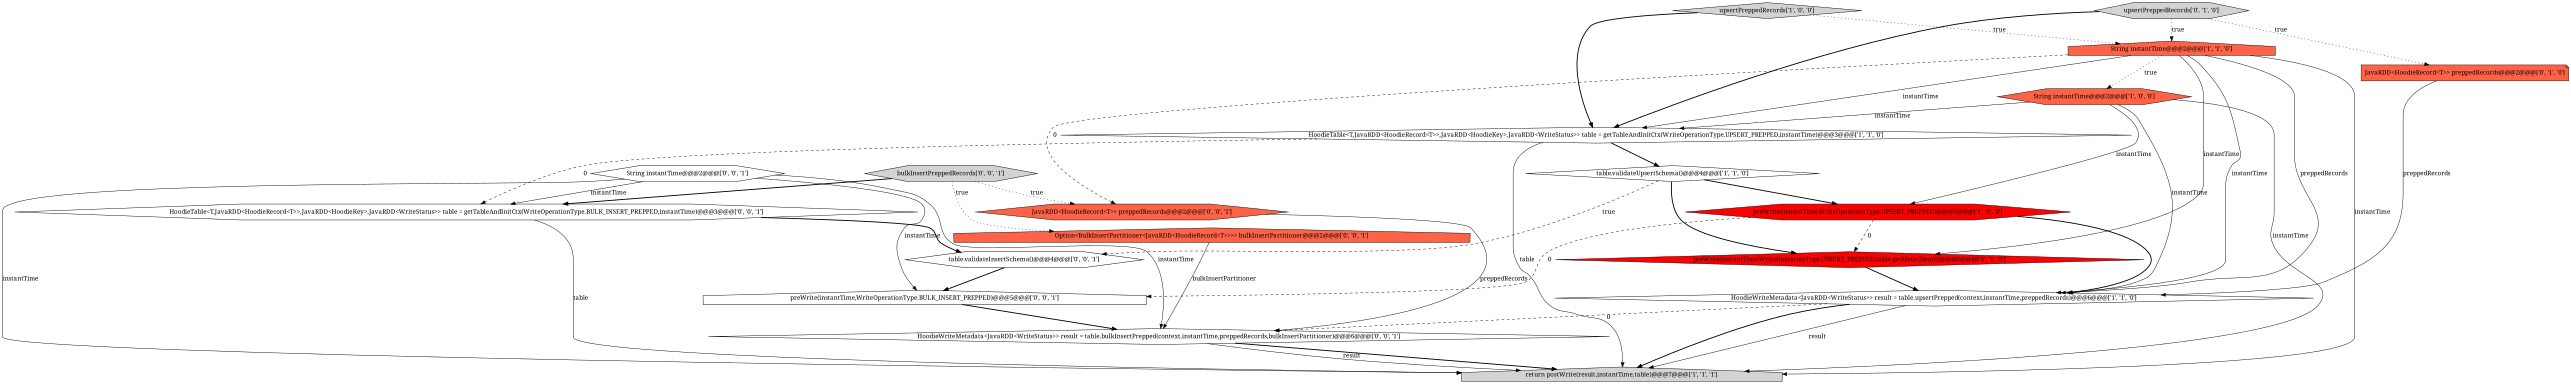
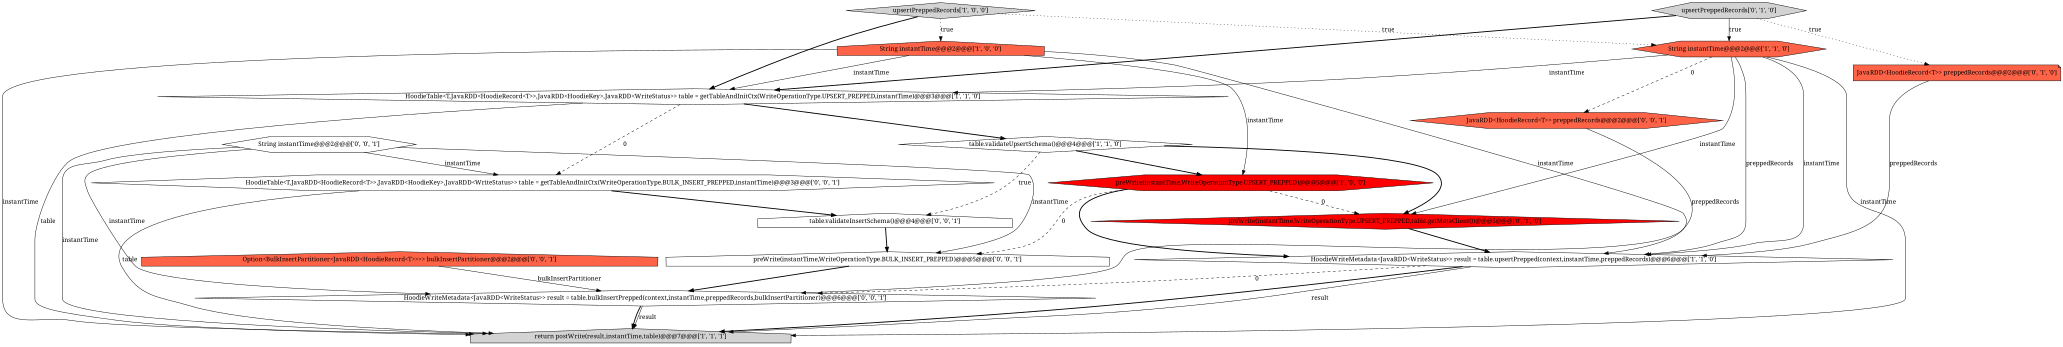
edge "upsertPreppedRecords['0', '1', '0']" -> "String instantTime@@@2@@@['1', '1', '0']": style dotted -> solid
node "String instantTime@@@2@@@['1', '1', '0']": shape house -> hexagon
edge "String instantTime@@@2@@@['1', '1', '0']" -> "String instantTime@@@2@@@['1', '0', '0']": now "upsertPreppedRecords['1', '0', '0']" -> "String instantTime@@@2@@@['1', '0', '0']"
node "String instantTime@@@2@@@['1', '0', '0']": shape hexagon -> house
node "bulkInsertPreppedRecords['0', '0', '1']": removed
node "table.validateInsertSchema()@@@4@@@['0', '0', '1']": shape hexagon -> house
